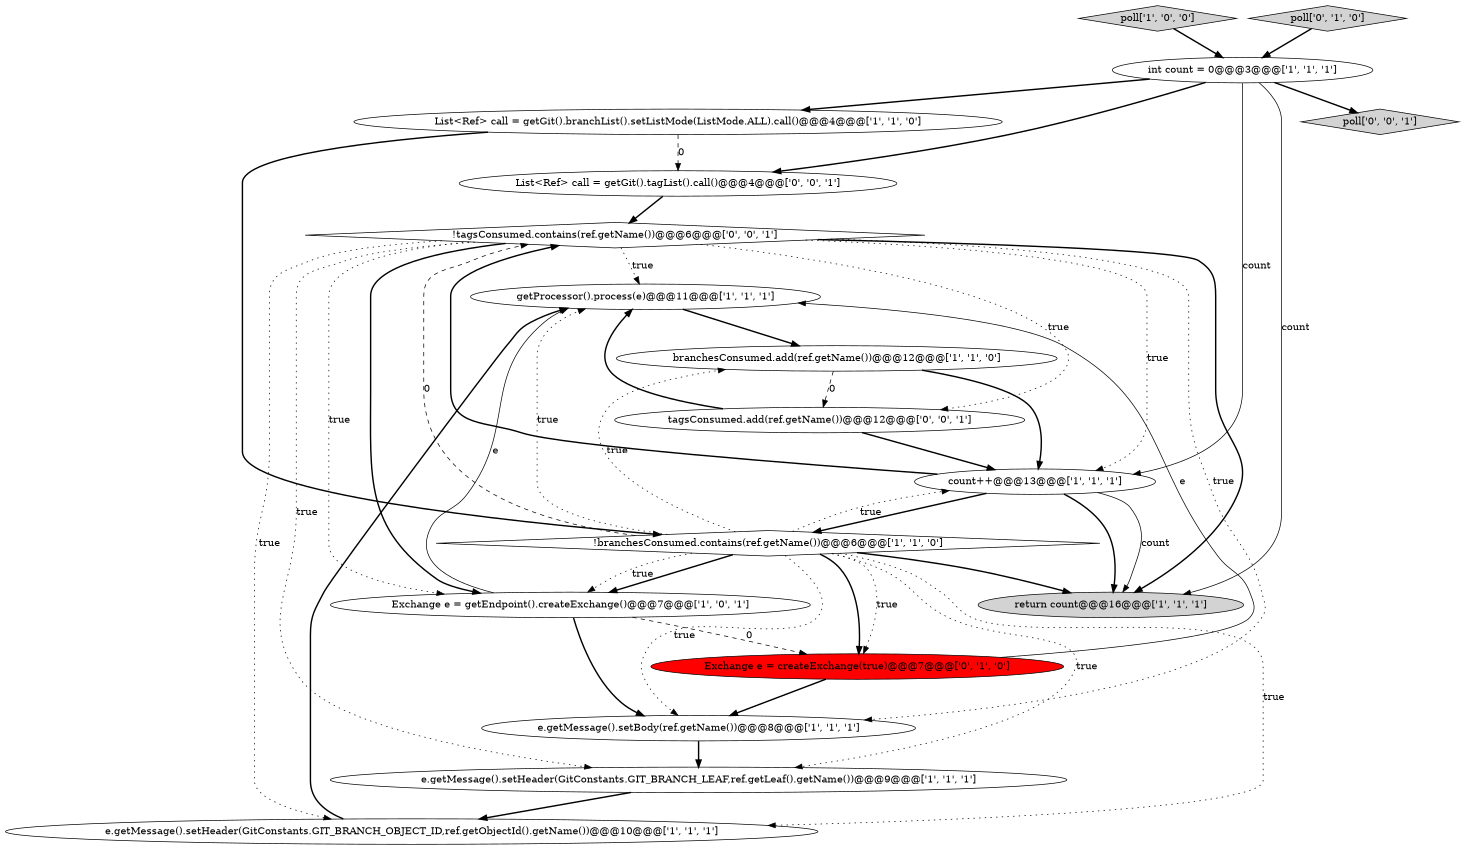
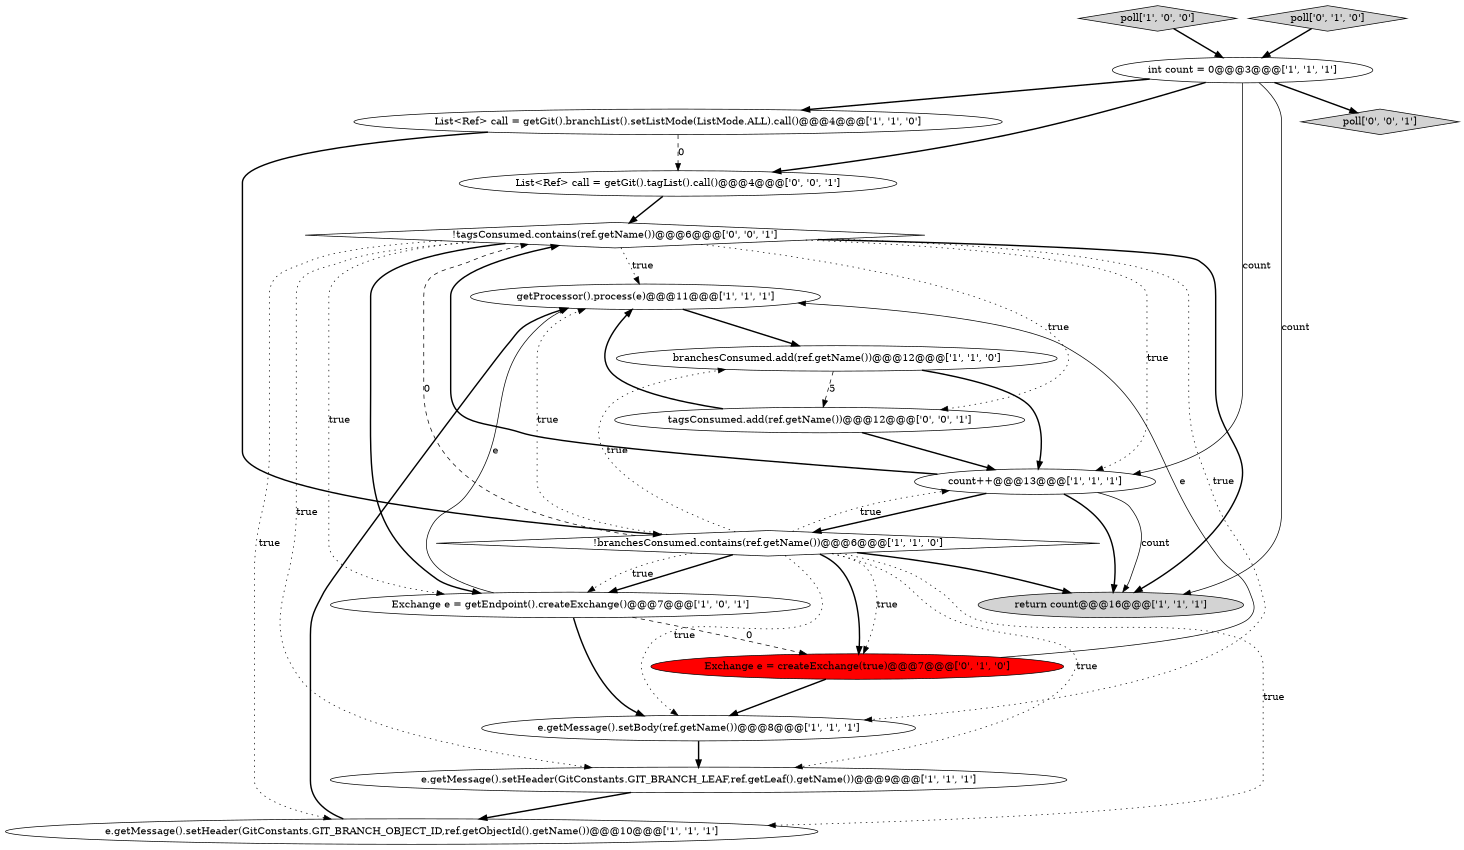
edge "branchesConsumed.add(ref.getName())@@@12@@@['1', '1', '0']" -> "tagsConsumed.add(ref.getName())@@@12@@@['0', '0', '1']": label "0" -> "5"
